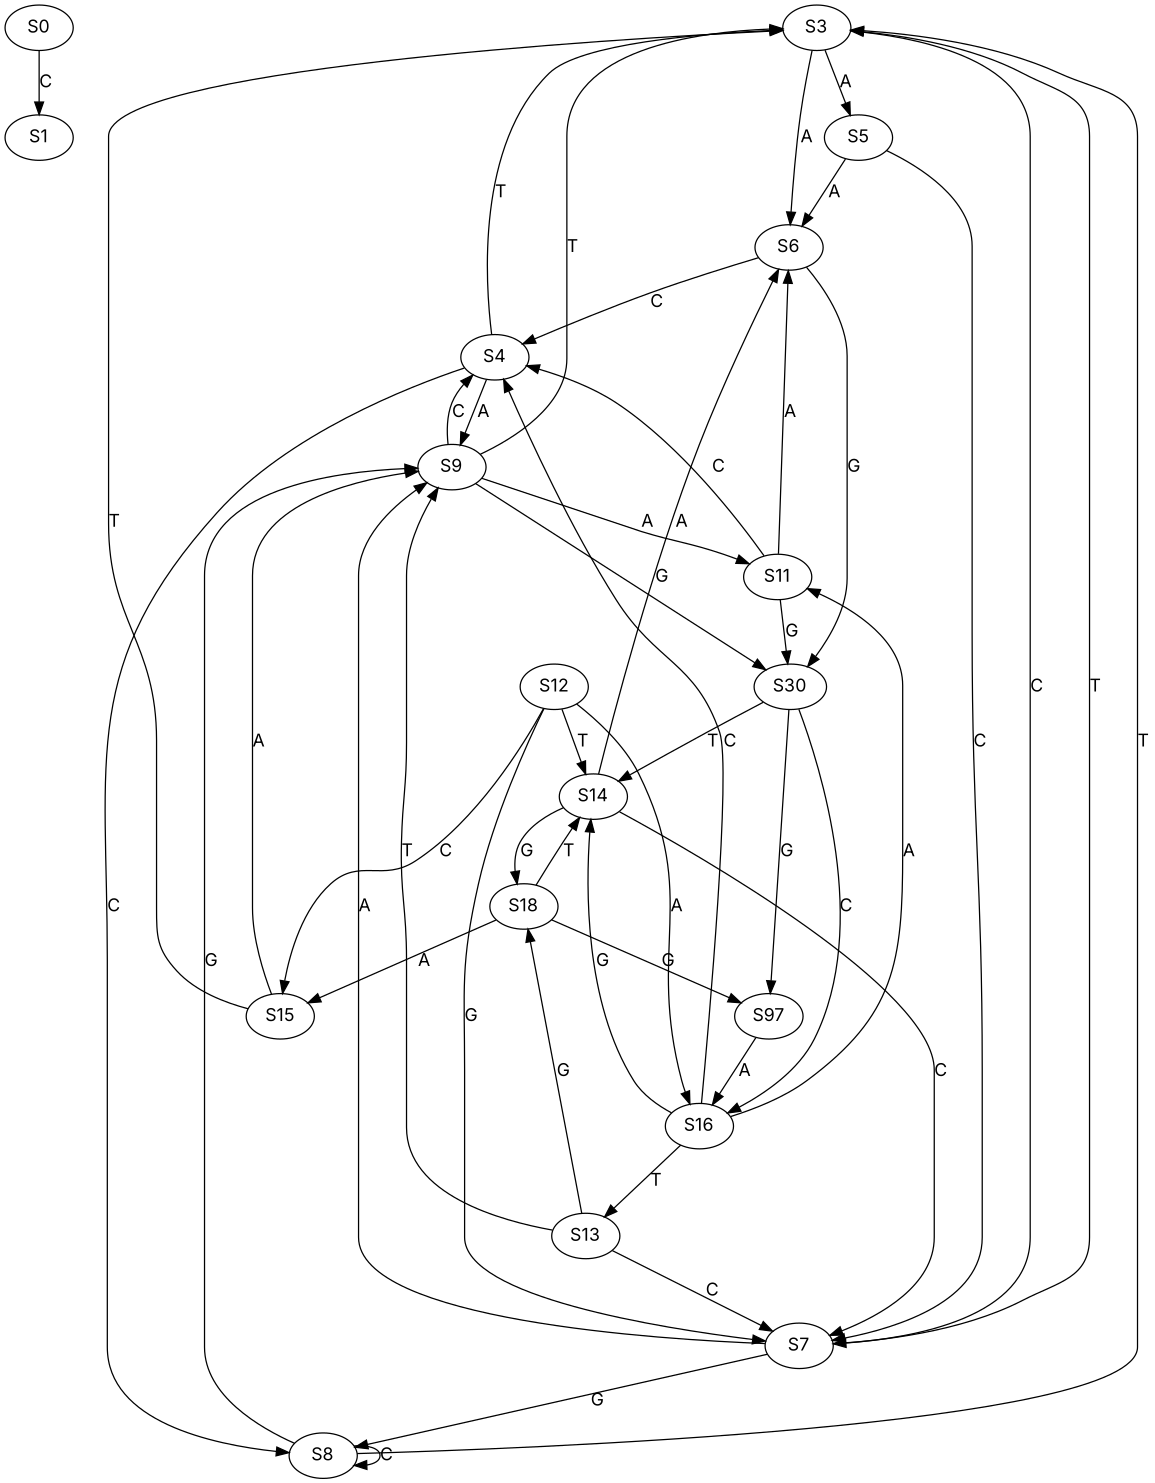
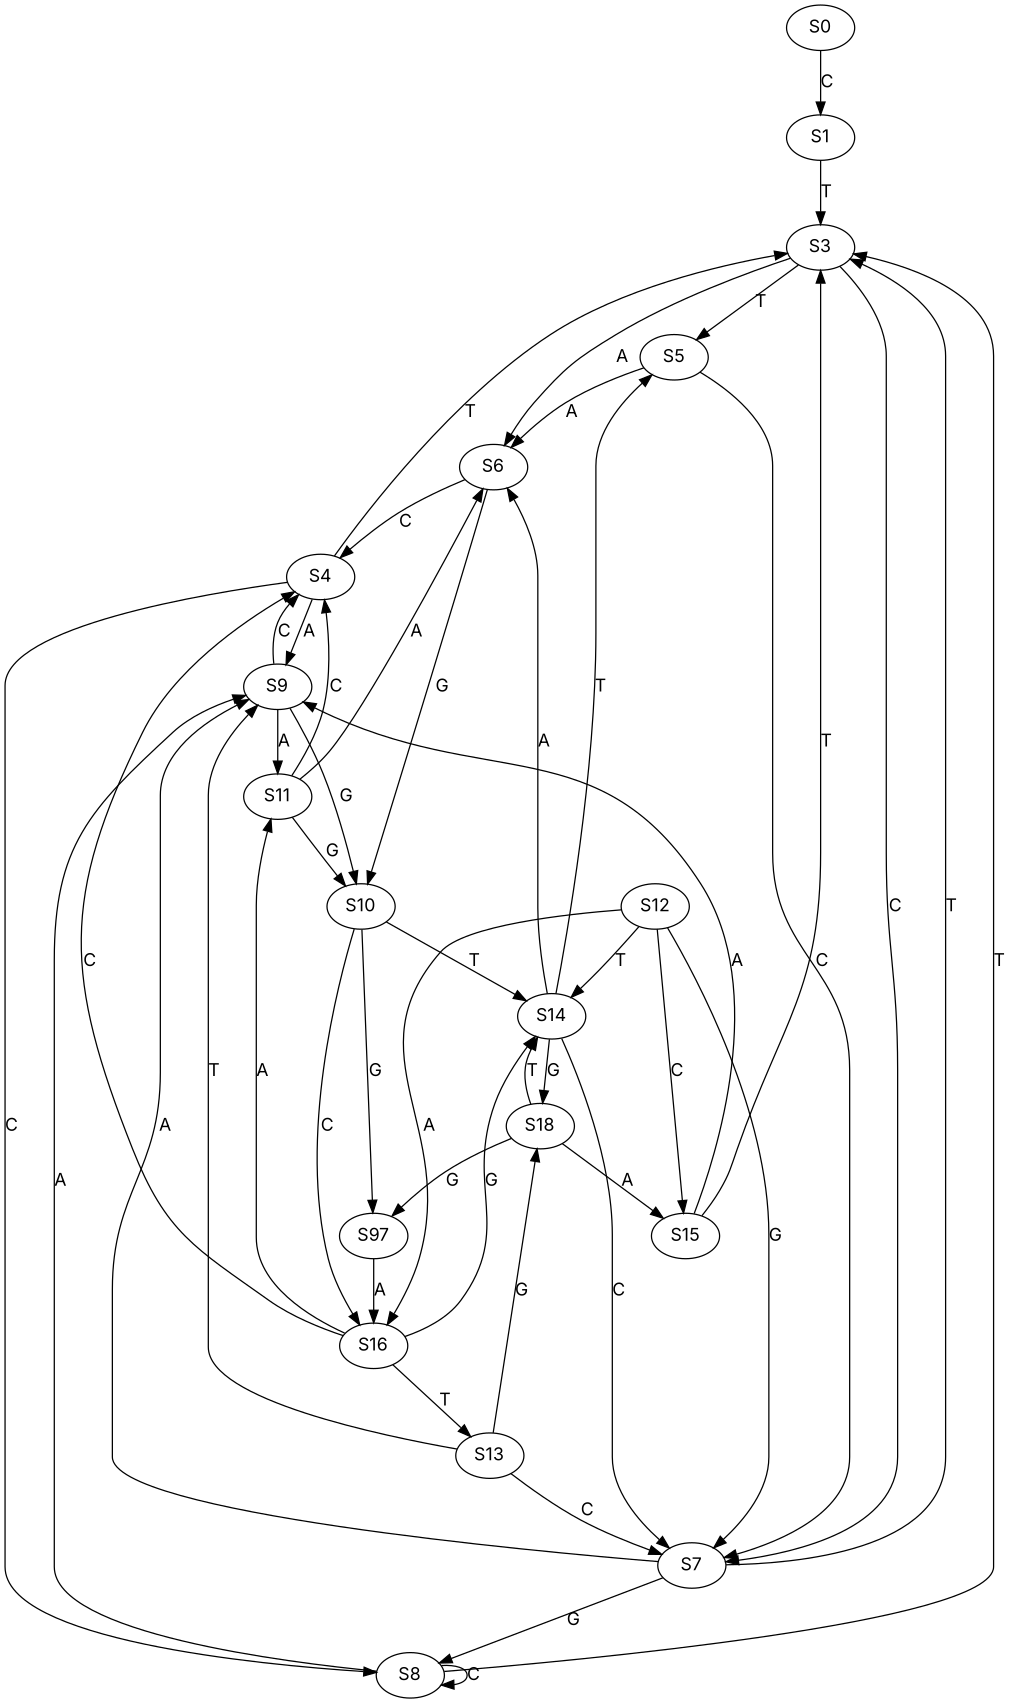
edge "S3" -> "S5": label "A" -> "T"
edge "S9" -> "S3": now "S1" -> "S3"
edge "S14" -> "S5": added, label "T"
node "S30": label "S30" -> "S10"
edge "S8" -> "S9": label "G" -> "A"
